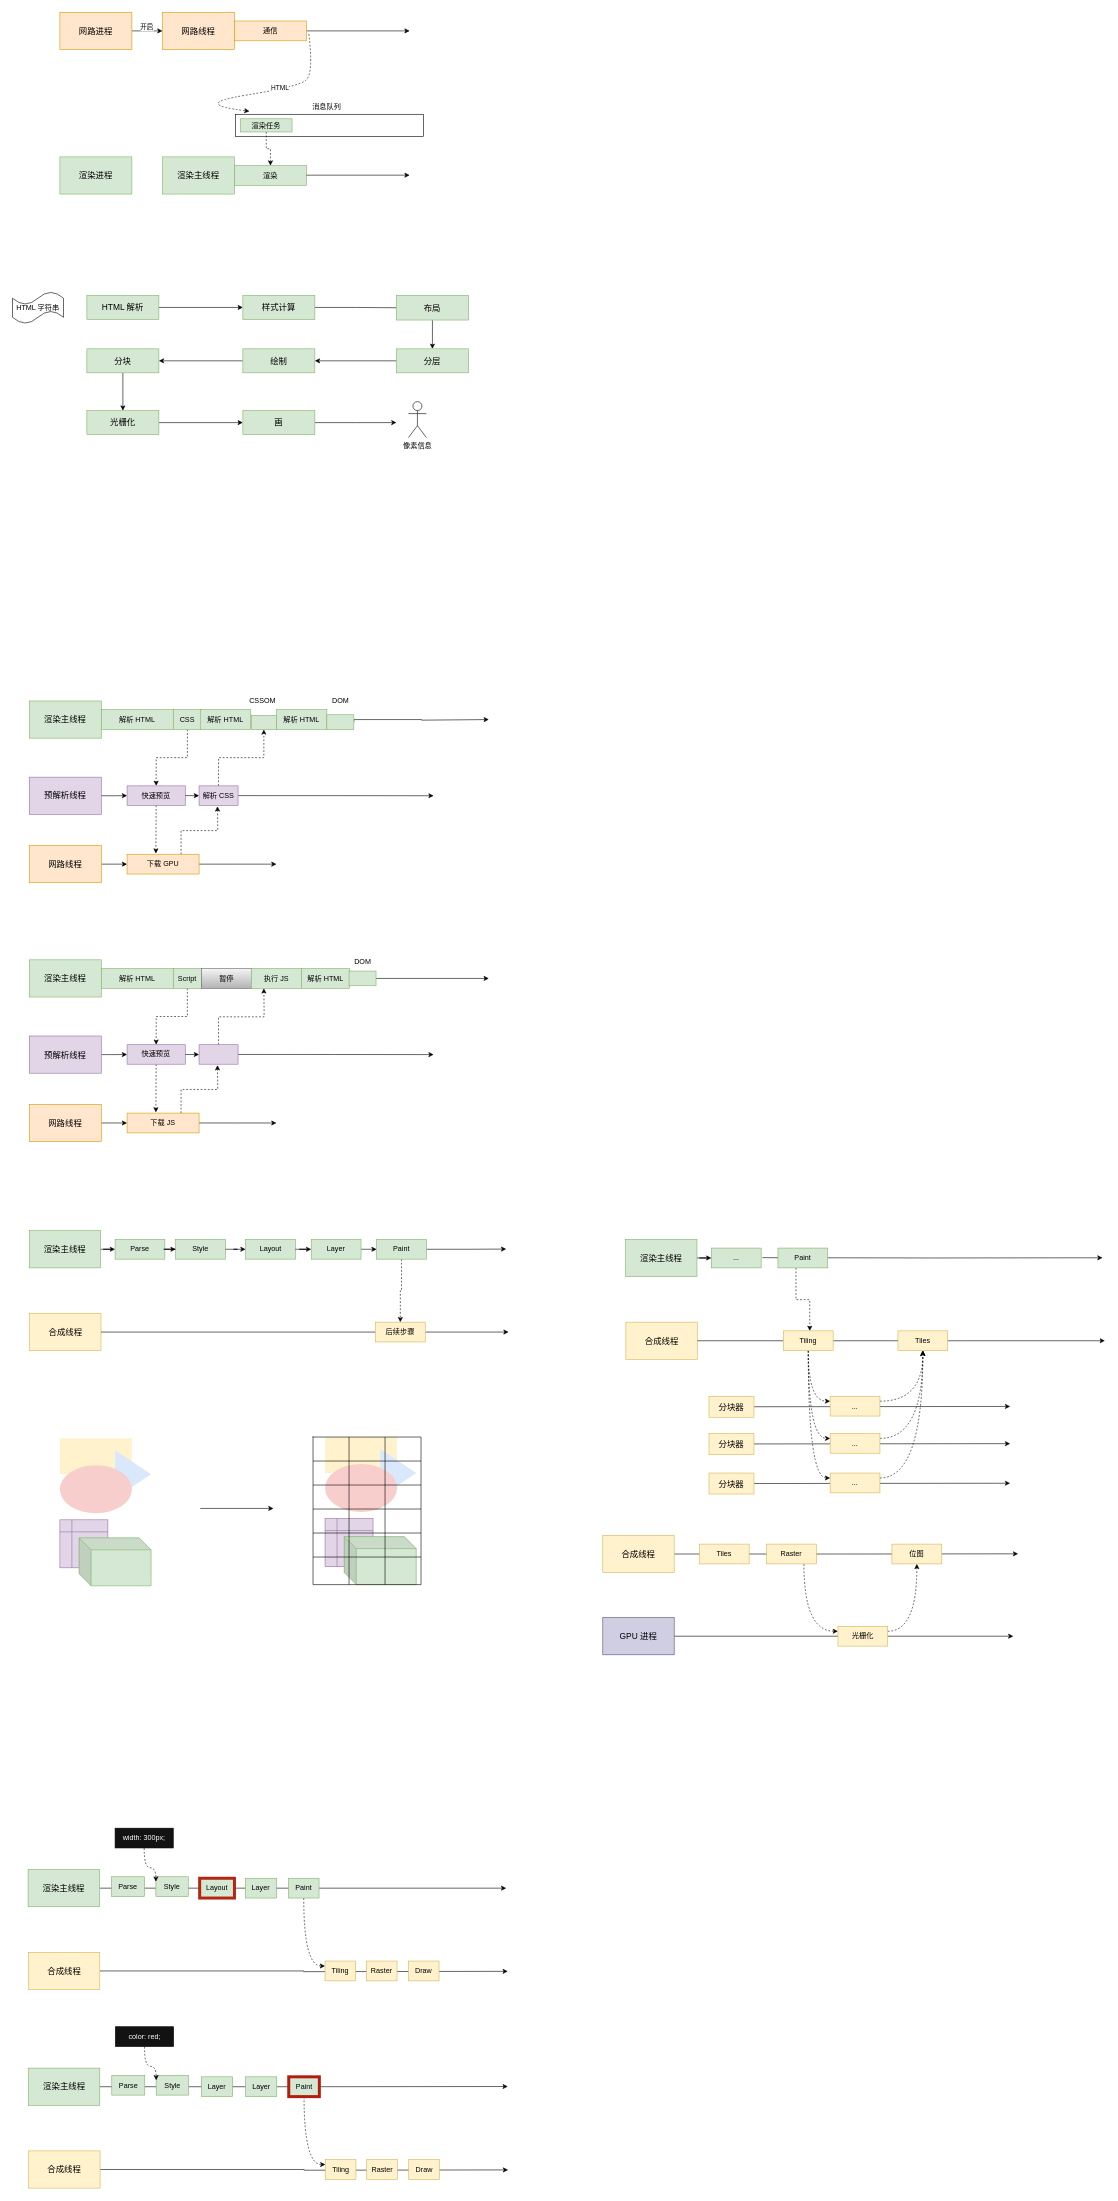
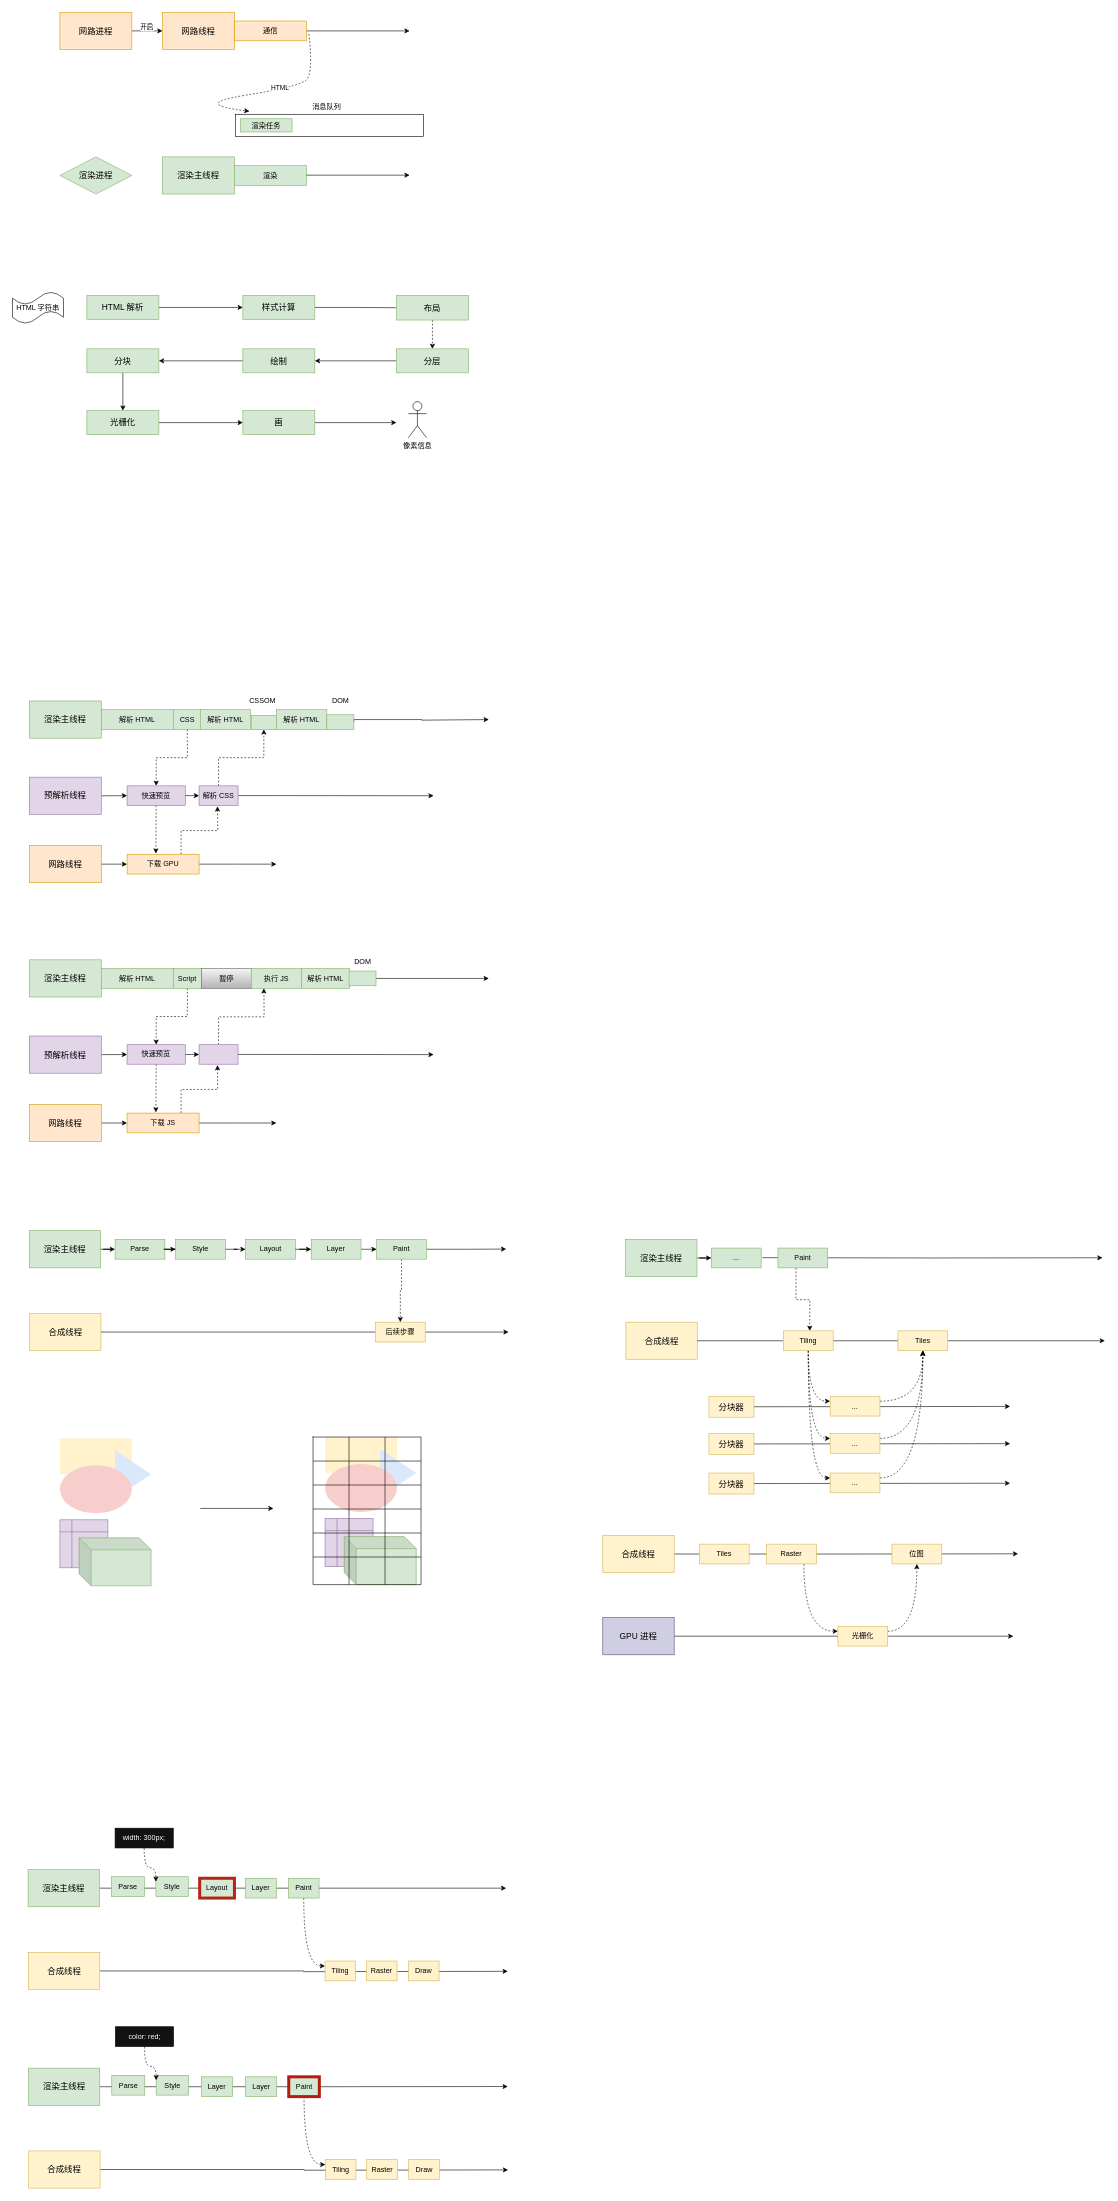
edge "渲染任务" -> "渲染": removed
node "渲染进程": shape rectangle -> diamond
edge "布局" -> "分层": style solid -> dashed
